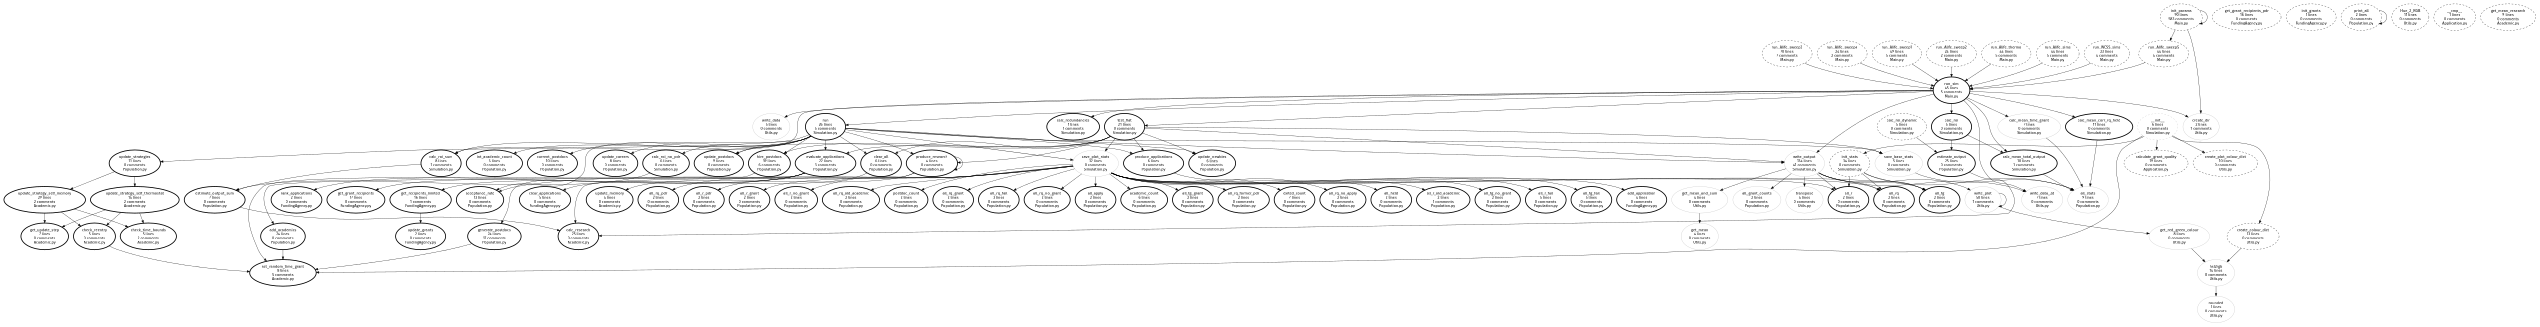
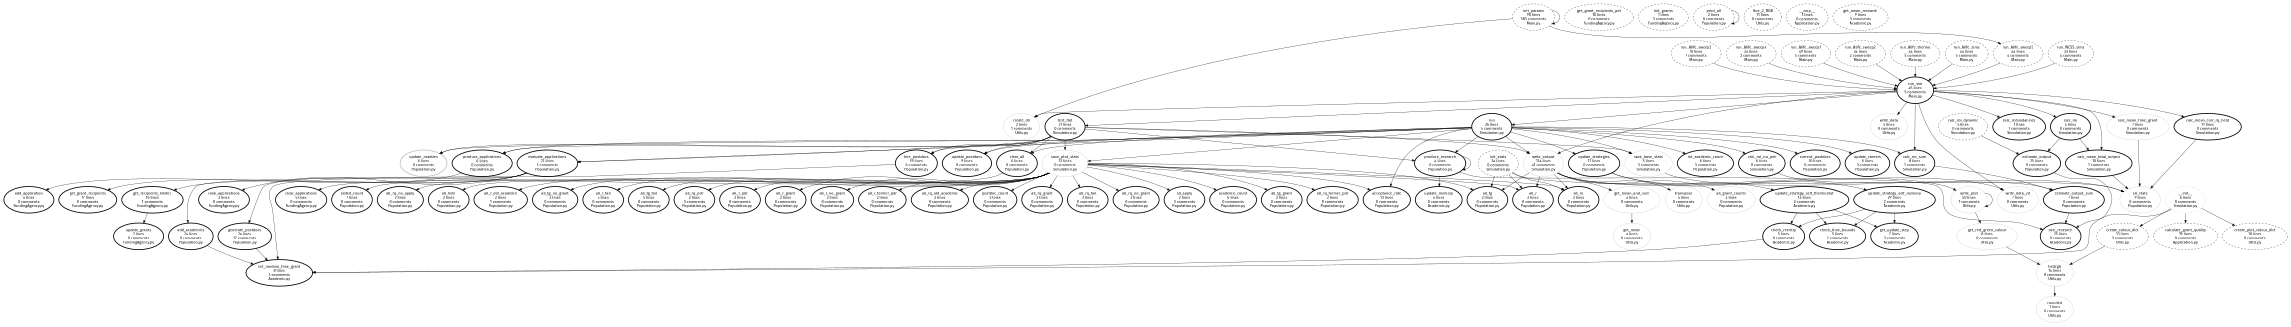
edge "__init__ 6 lines 0 comments Simulation.py" -> "init_stats 34 lines 0 comments Simulation.py": removed
node "update_newbies 6 lines 0 comments Population.py": color black -> grey
node "all_r_former_pdr 2 lines 0 comments Population.py": added
